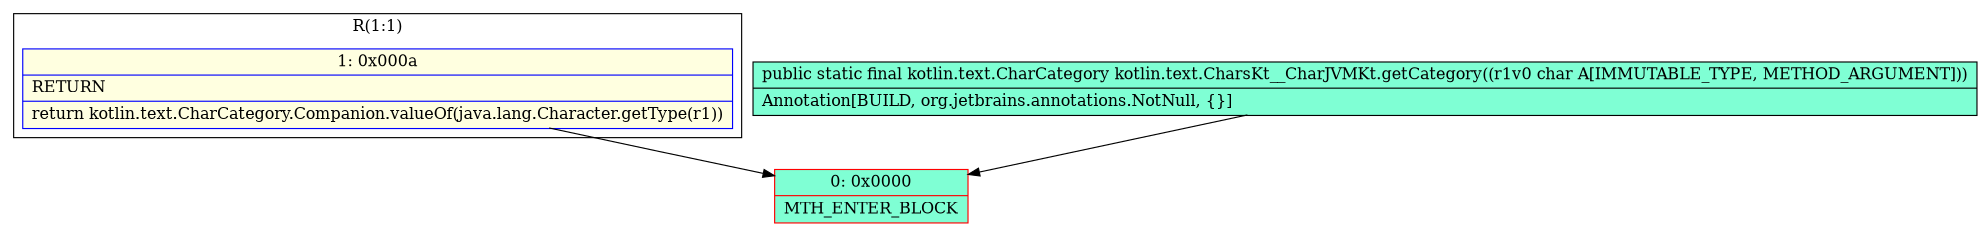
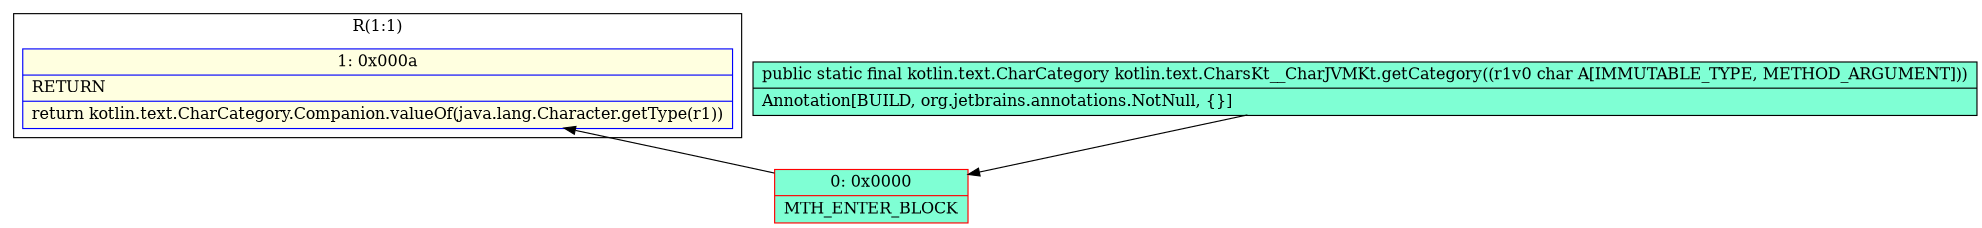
edge "1: 0x000a" -> "0: 0x0000": reversed
